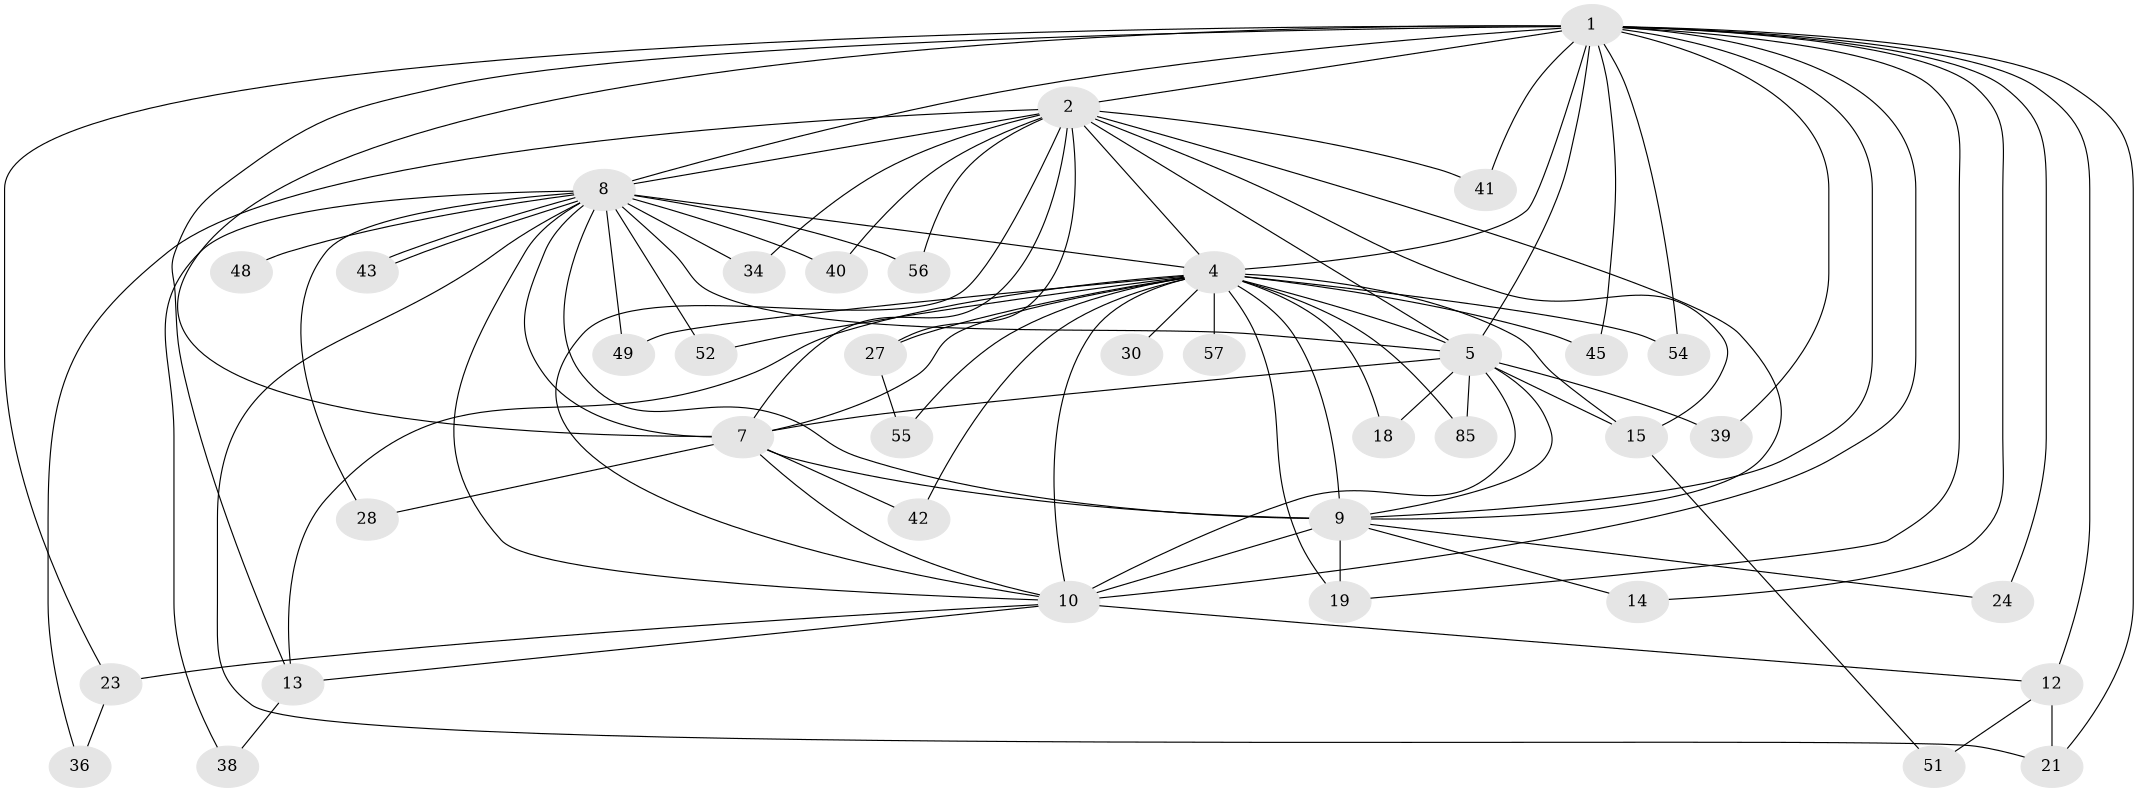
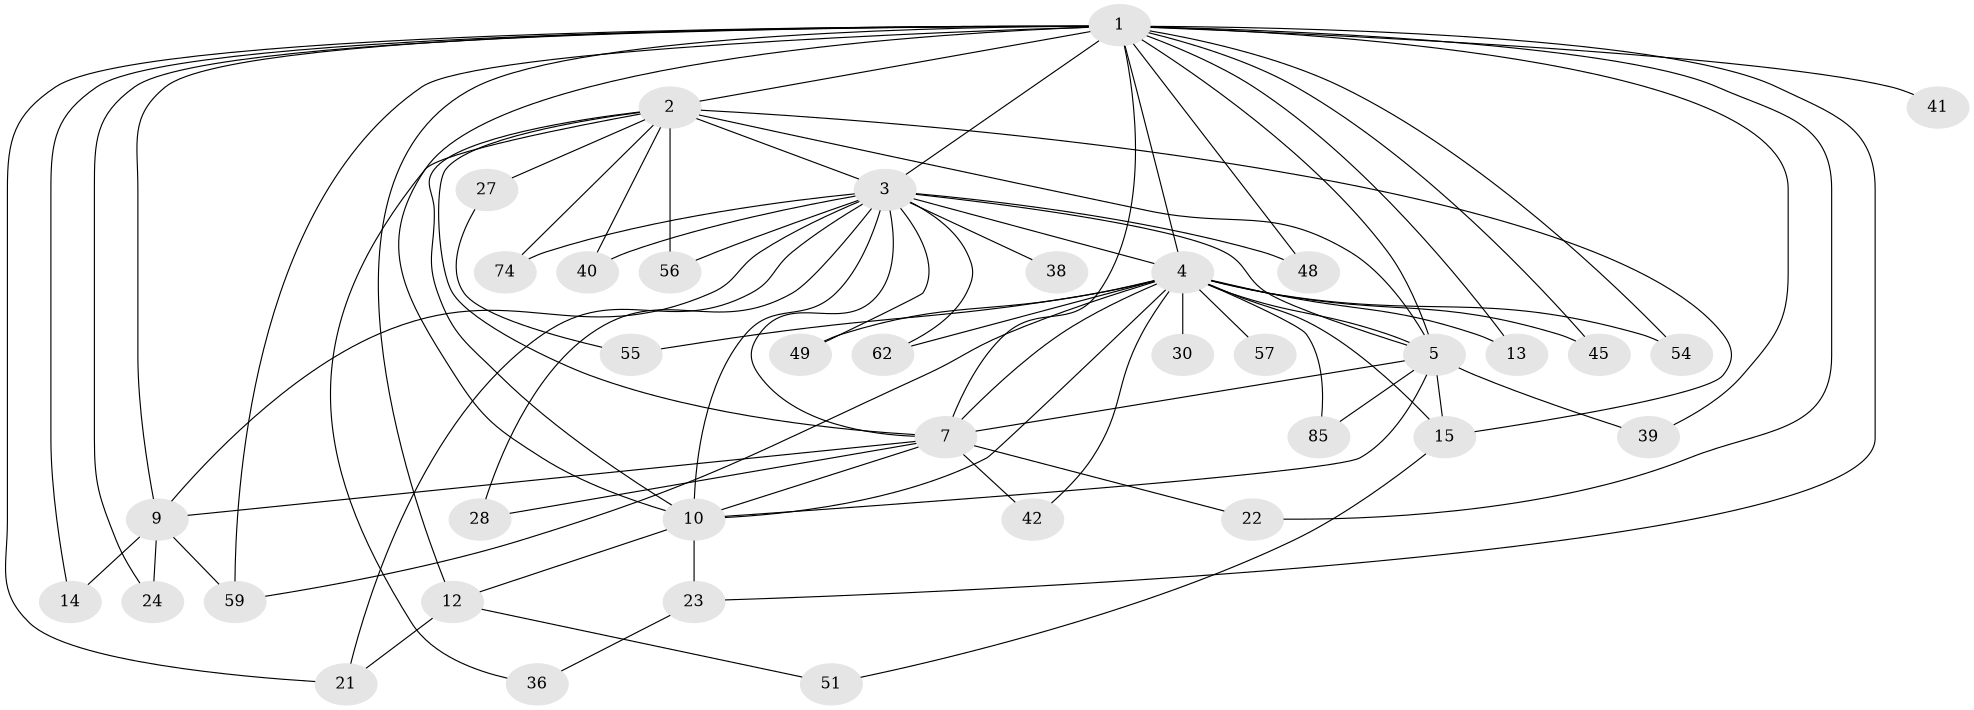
edge "2" -- "41": removed
edge "1" -- "48": added
node "8": label "8" -> "3"
edge "2" -- "4": removed
node "43": removed
node "34": label "34" -> "74"
edge "2" -- "9": removed
edge "4" -- "27": removed
node "52": label "52" -> "62"
edge "4" -- "9": removed
node "18": removed
edge "5" -- "9": removed
node "22": added
edge "9" -- "10": removed
node "19": label "19" -> "59"
edge "10" -- "13": removed
edge "13" -- "38": removed
